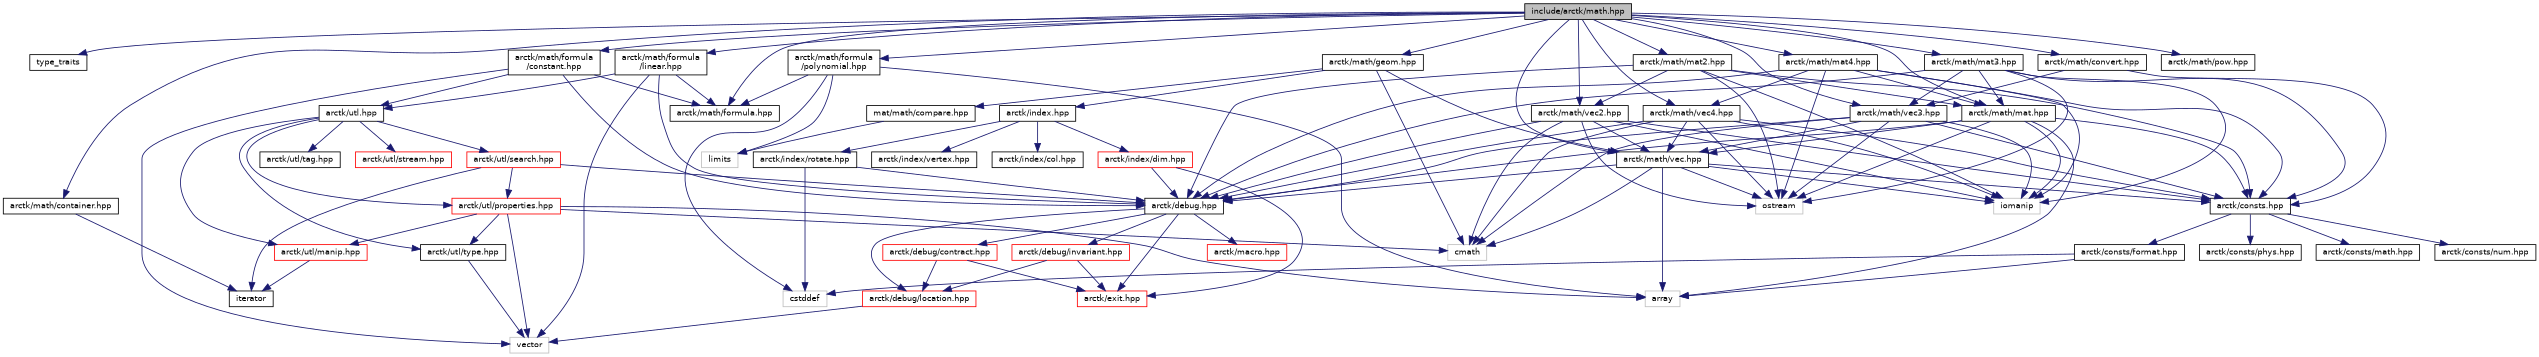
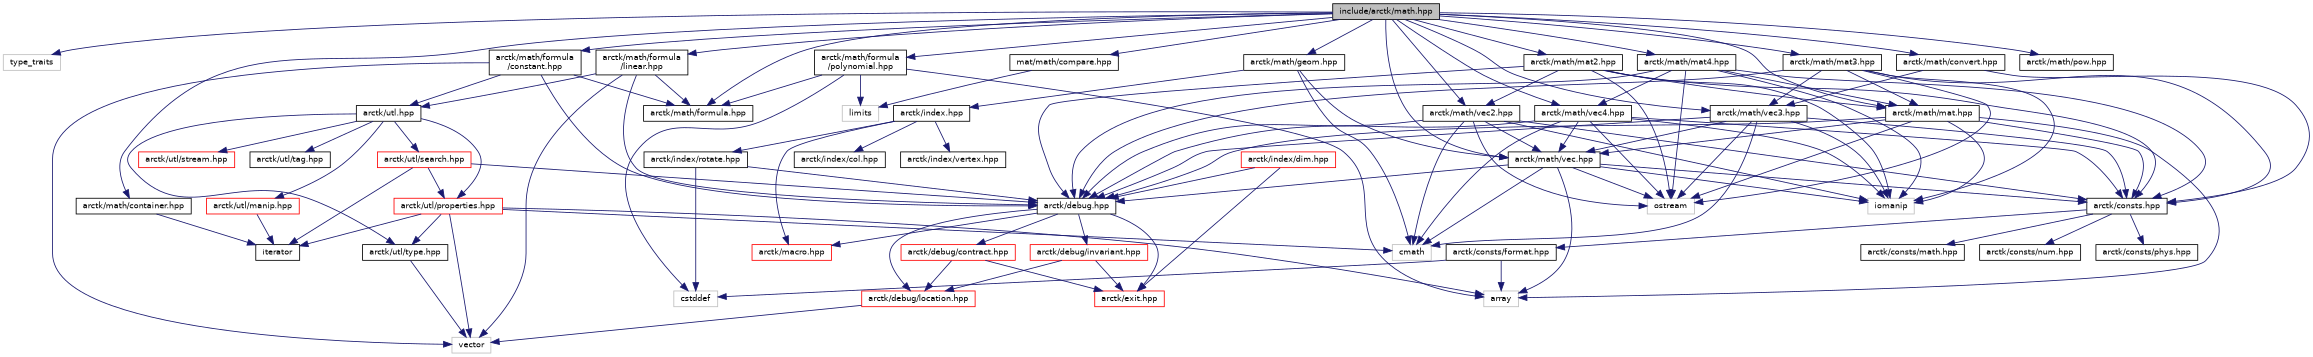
node "type_traits": color black -> grey75
edge "arctk/math/geom.hpp" -> "mat/math/compare.hpp": now "include/arctk/math.hpp" -> "mat/math/compare.hpp"
edge "arctk/index.hpp" -> "arctk/index/dim.hpp": now "arctk/index.hpp" -> "arctk/macro.hpp"
edge "arctk/utl/properties.hpp" -> "arctk/utl/manip.hpp": now "arctk/utl/properties.hpp" -> "iterator"
